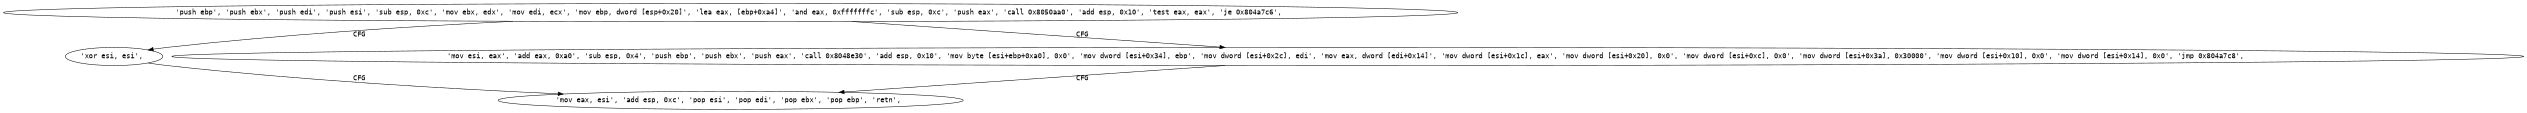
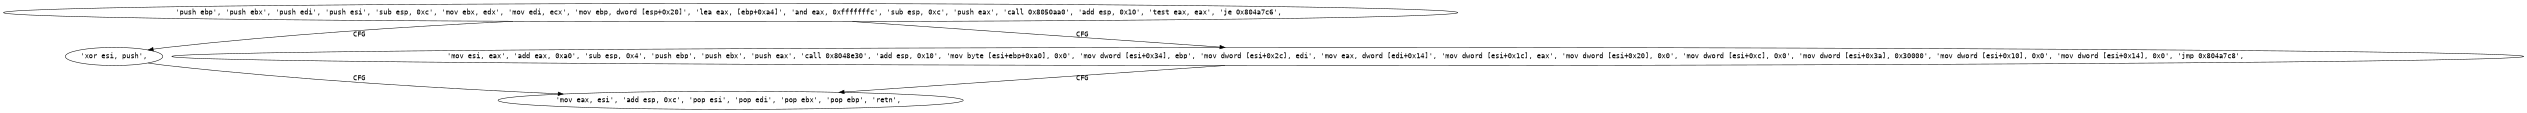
node "'xor esi, esi',": label "'xor esi, esi'," -> "'xor esi, push',"
